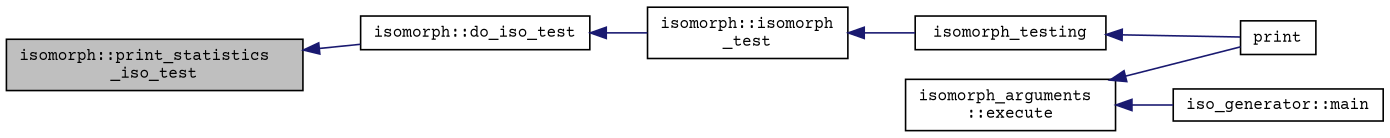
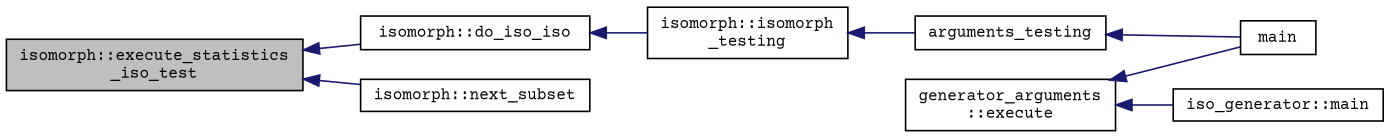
node "isomorph::do_iso_test": label "isomorph::do_iso_test" -> "isomorph::do_iso_iso"
node "isomorph::isomorph _test": label "isomorph::isomorph _test" -> "isomorph::isomorph _testing"
node "isomorph_testing": label "isomorph_testing" -> "arguments_testing"
node "print": label "print" -> "main"
node "isomorph::print_statistics _iso_test": label "isomorph::print_statistics _iso_test" -> "isomorph::execute_statistics _iso_test"
node "isomorph::next_subset": added
node "isomorph_arguments ::execute": label "isomorph_arguments ::execute" -> "generator_arguments ::execute"
